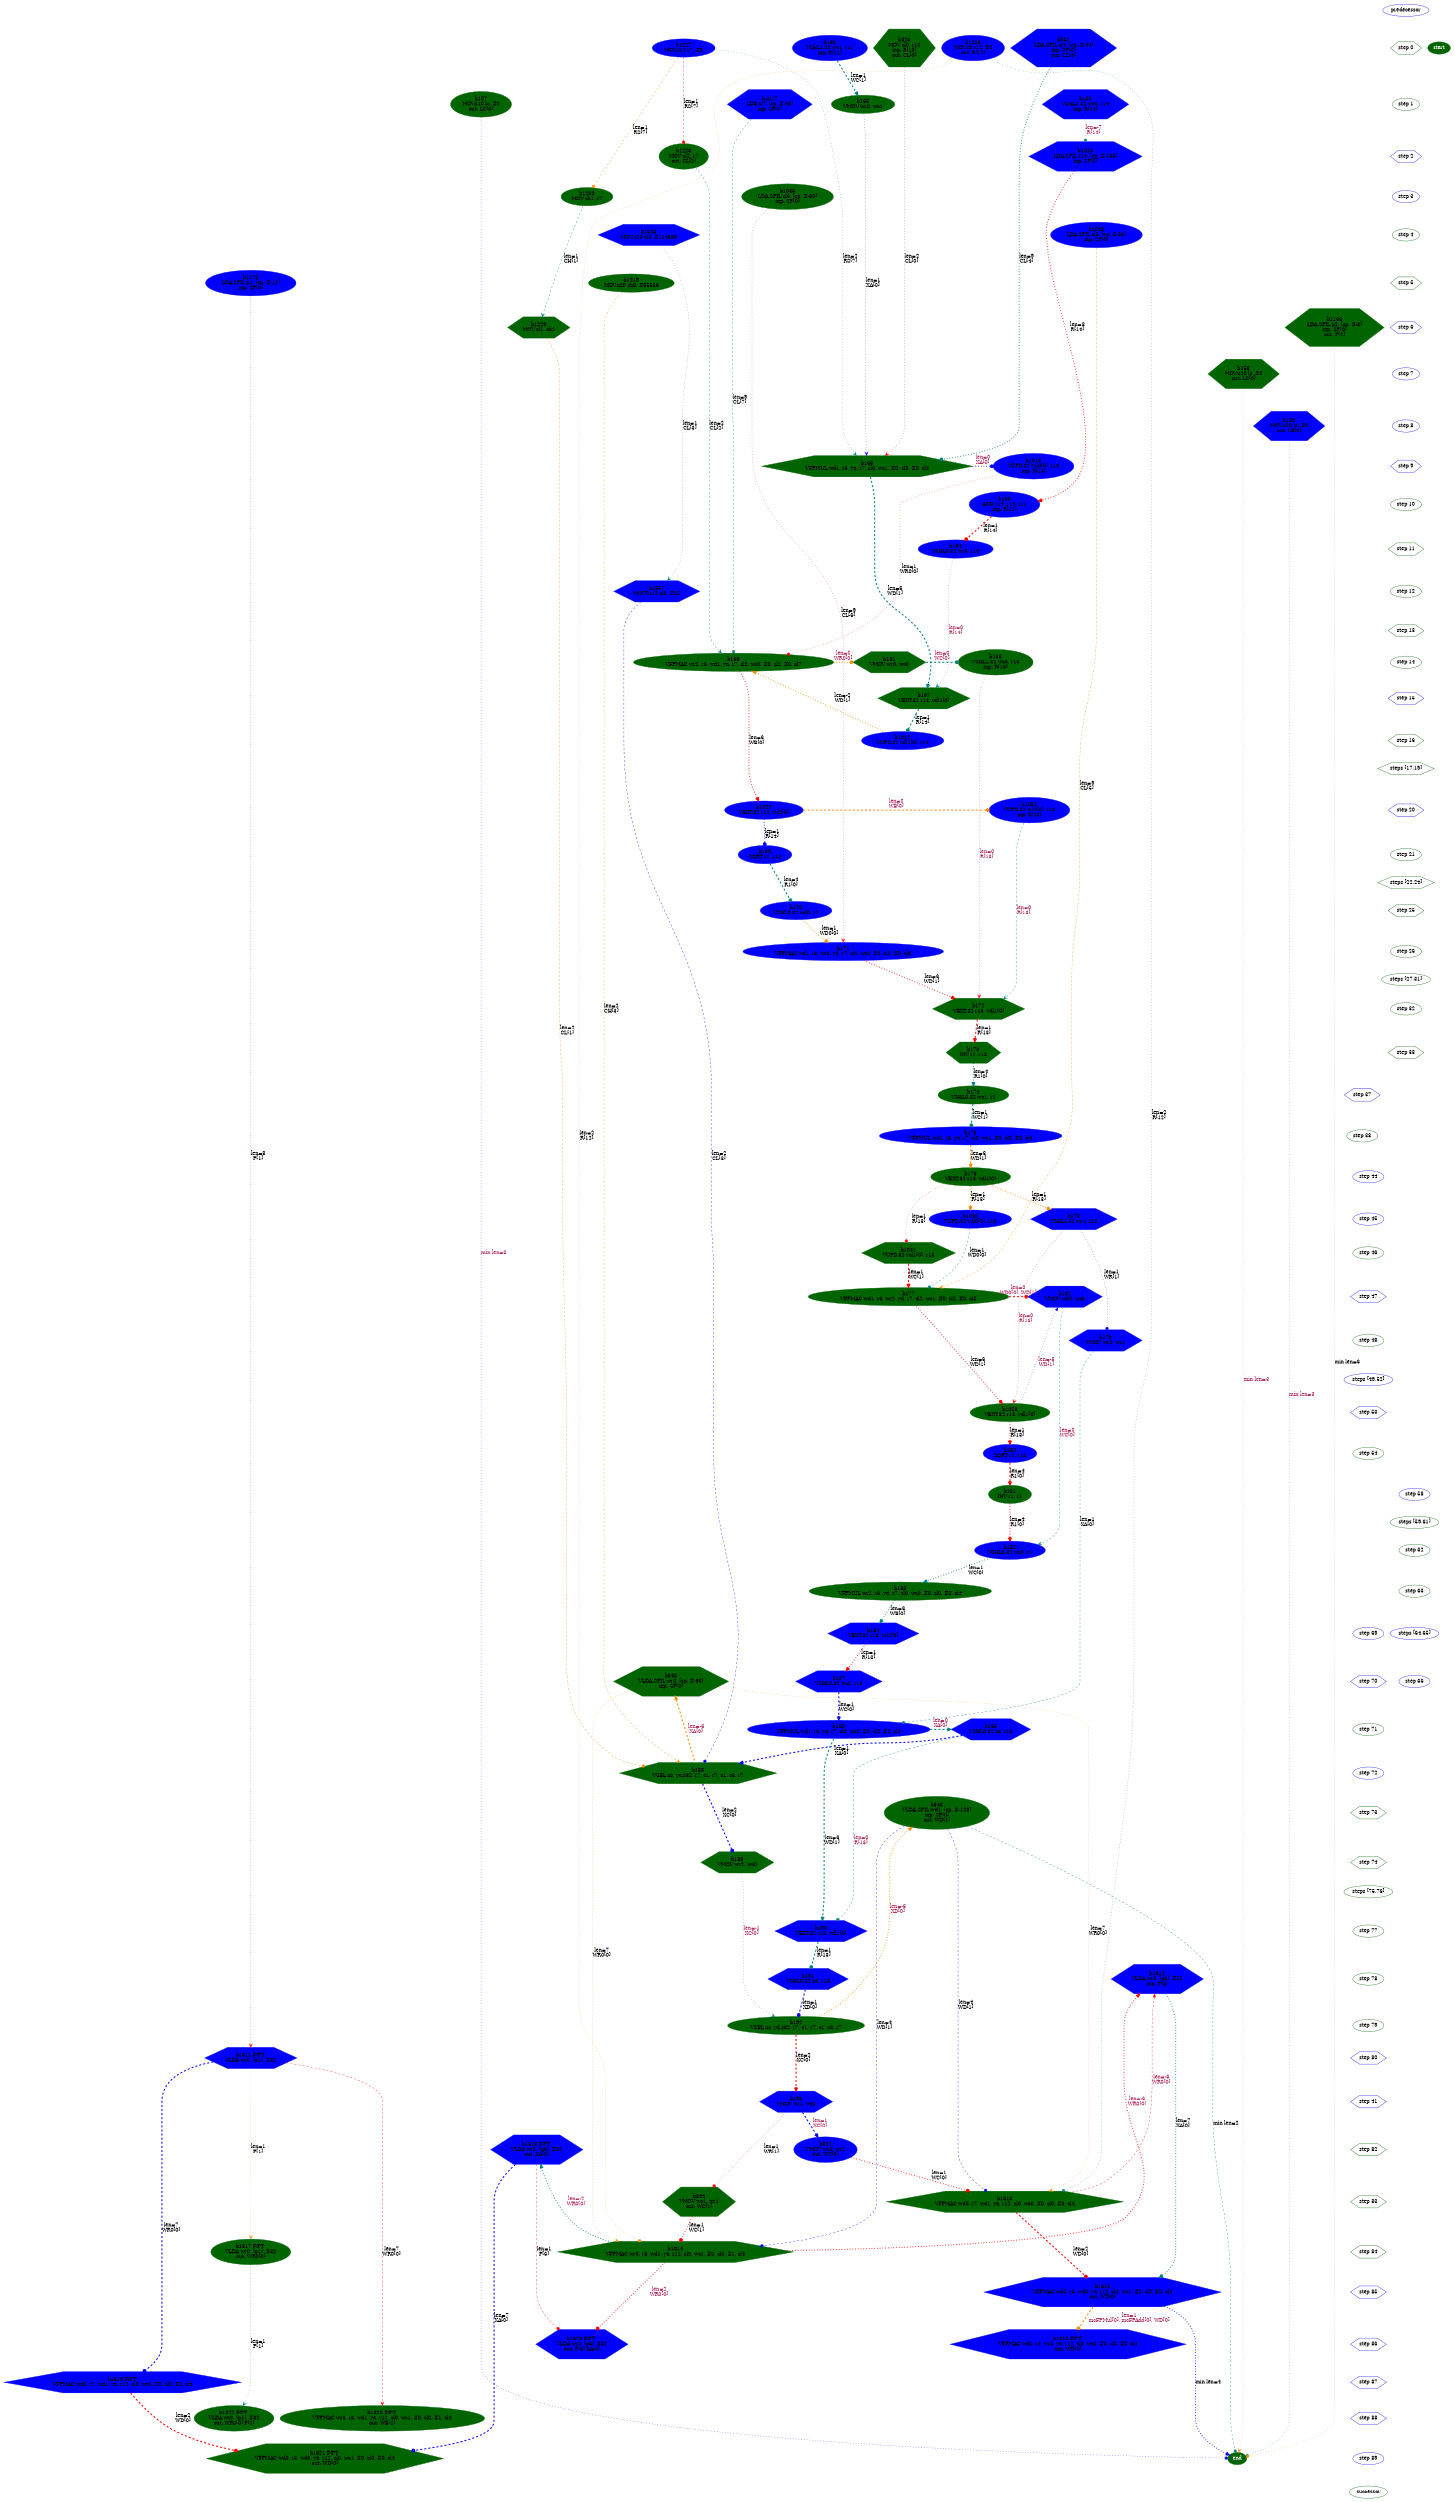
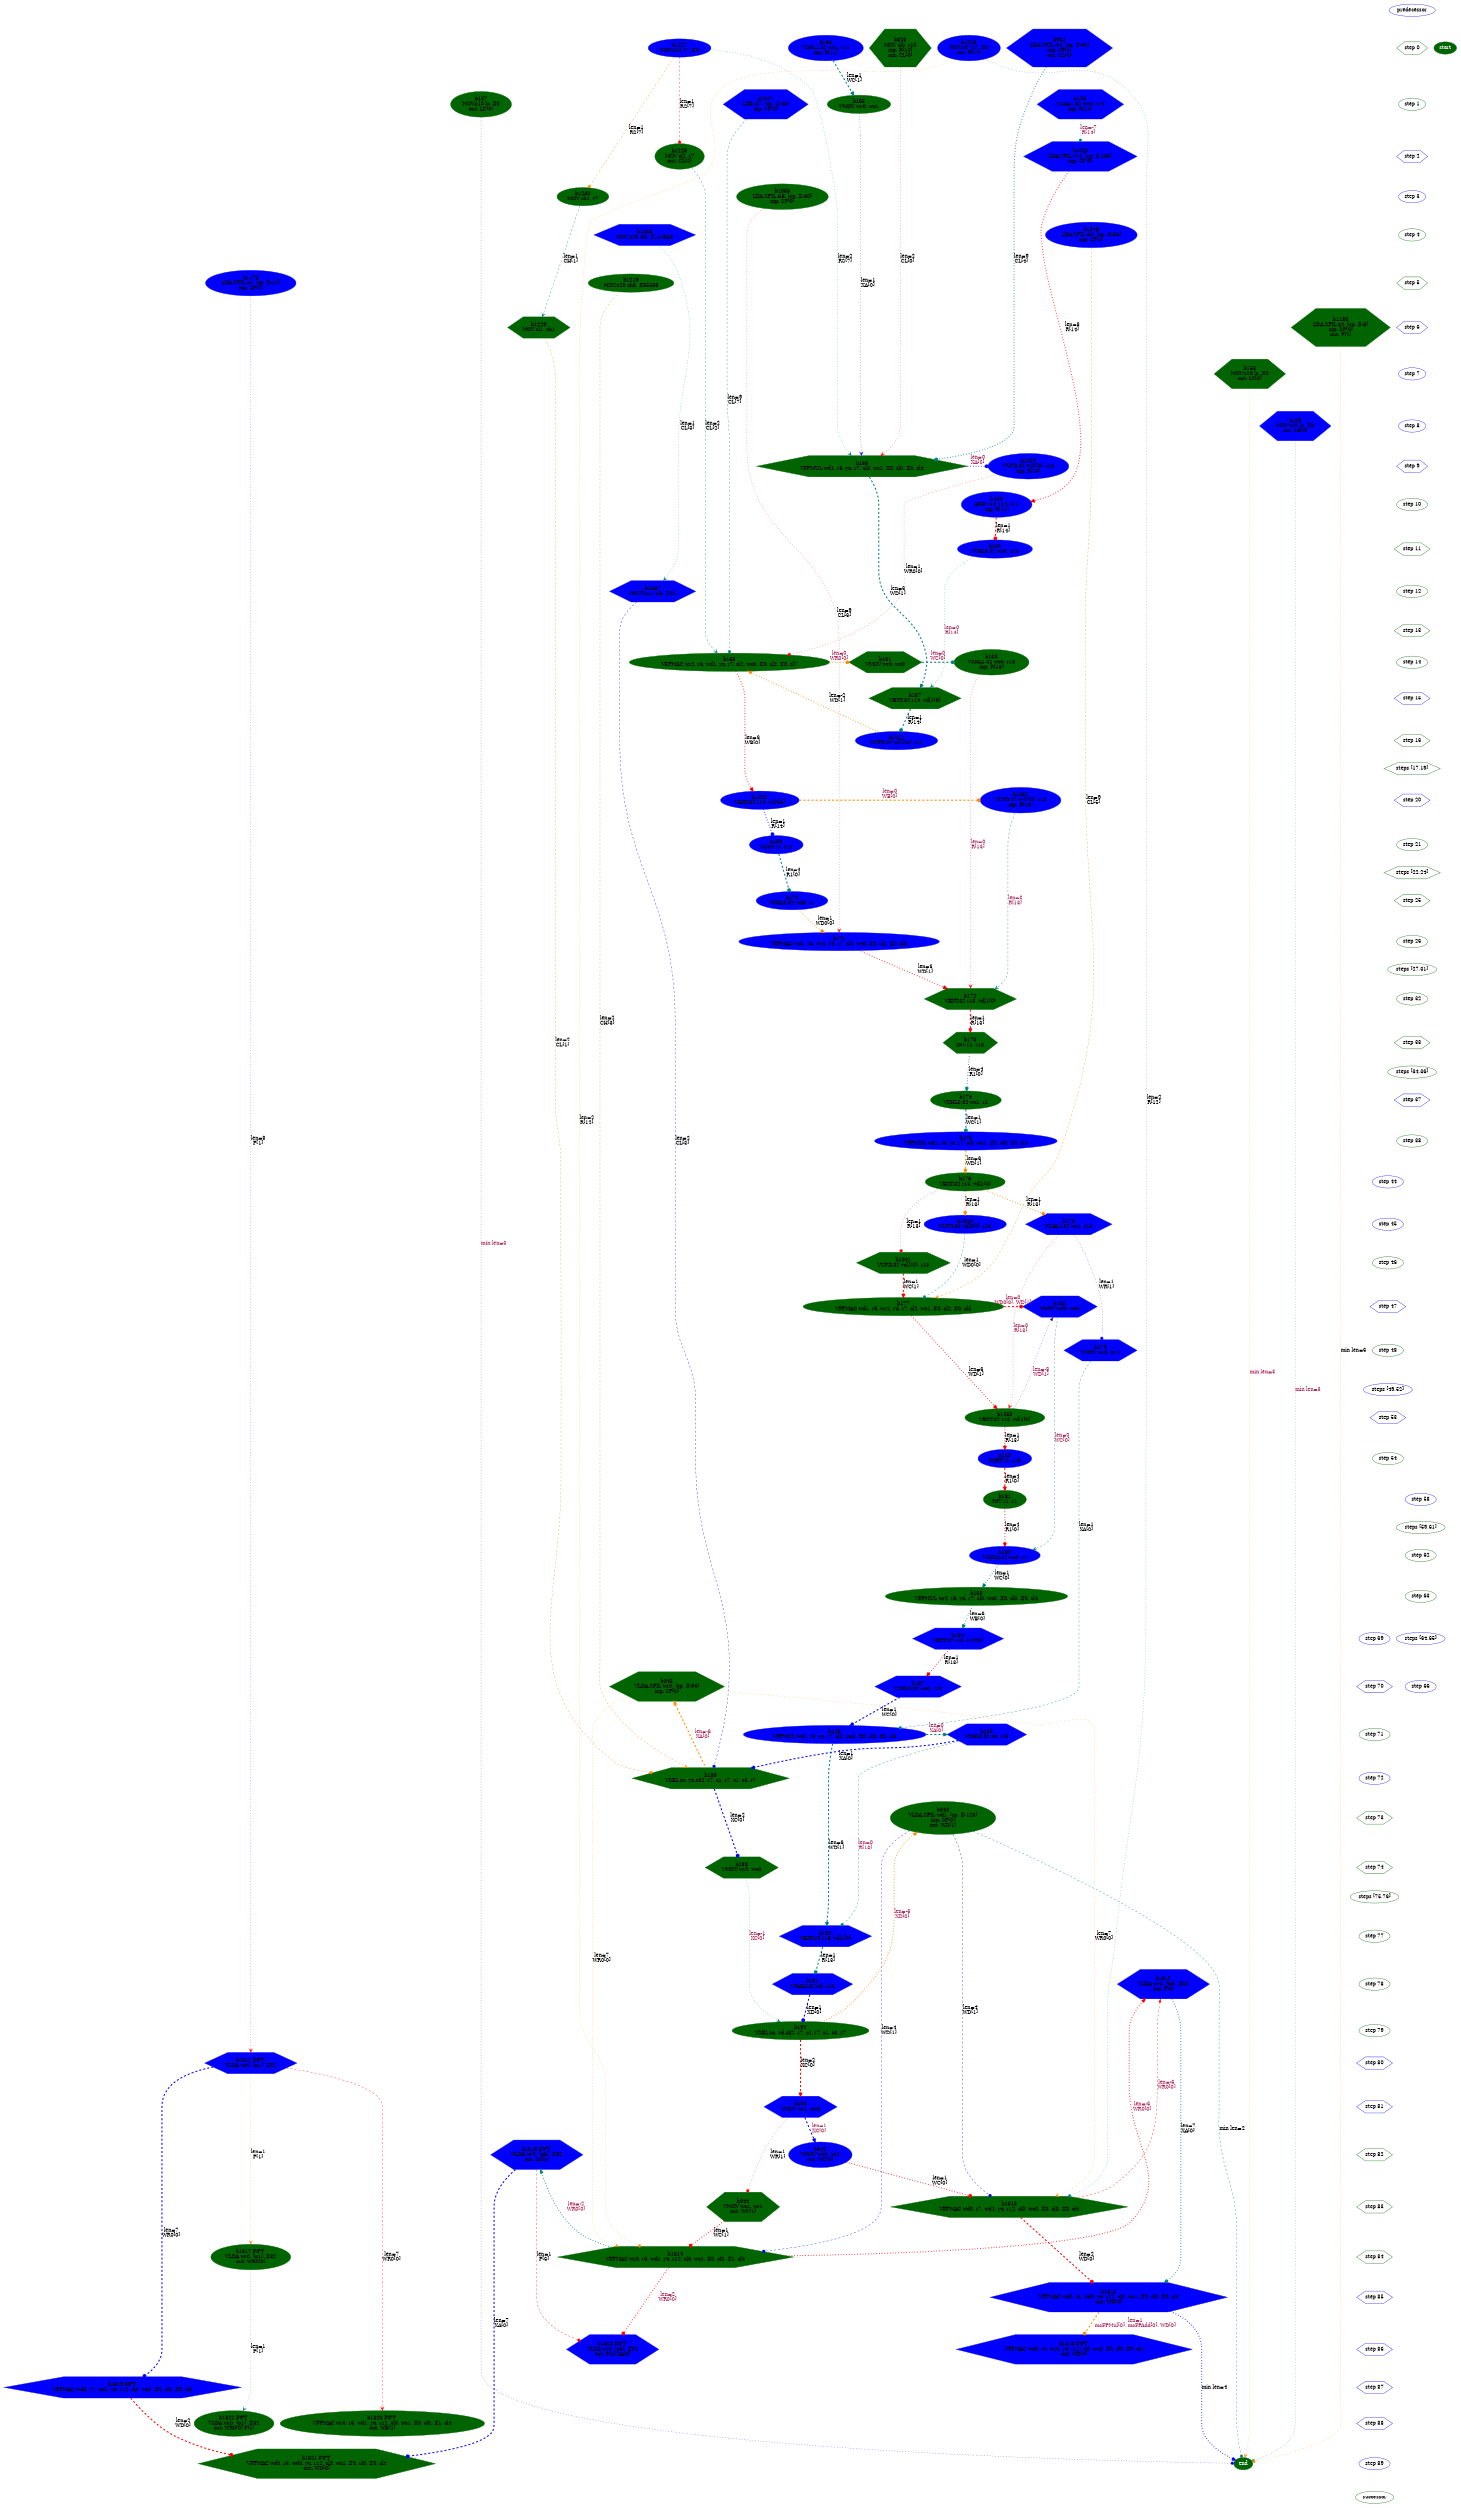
node "steps [34,36]": added
node "step 41": label "step 41" -> "step 81"
